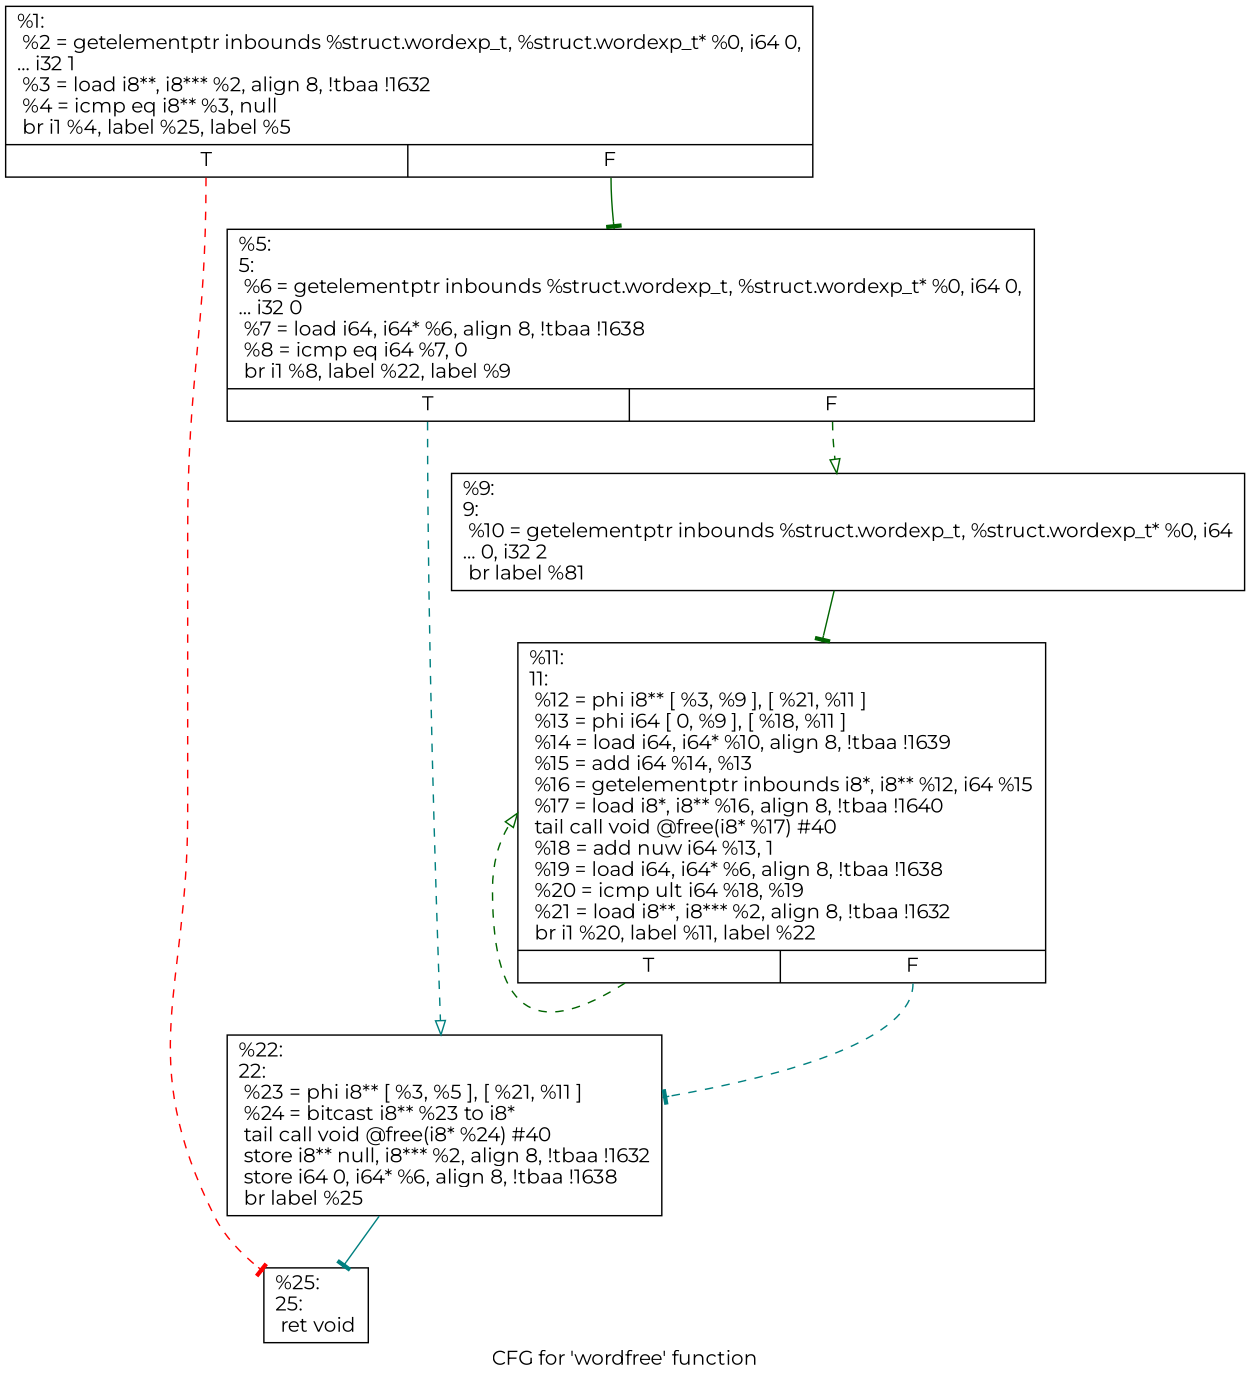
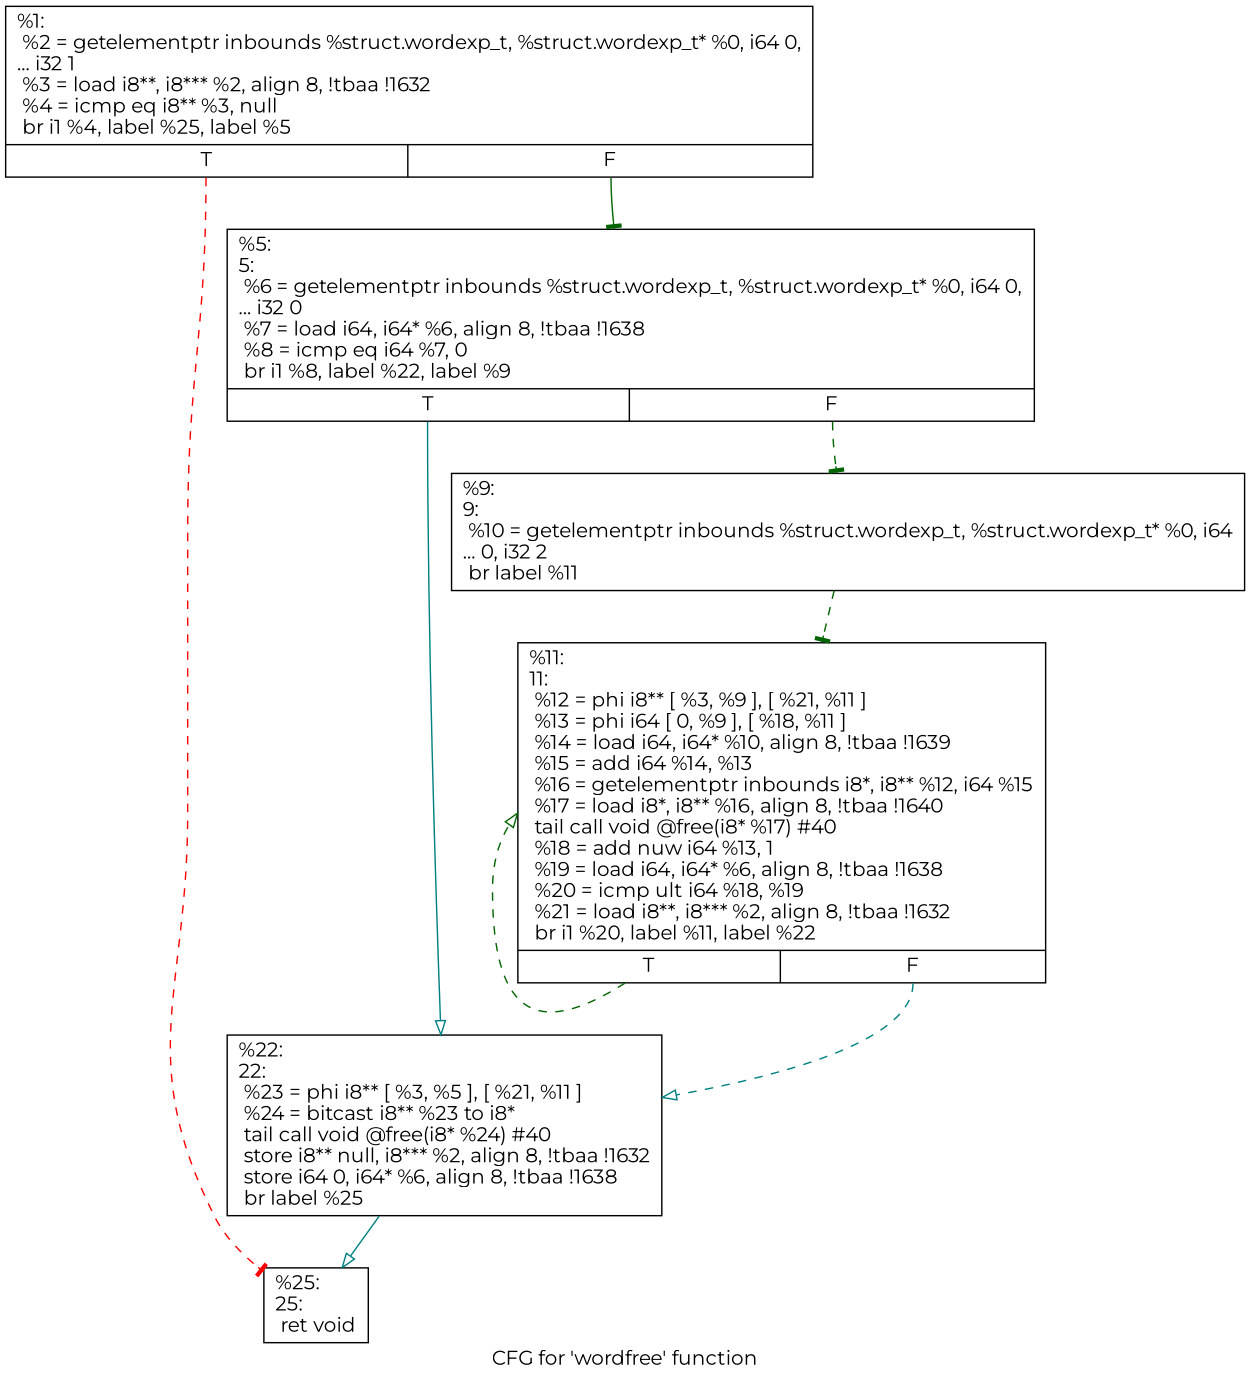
edge "%5:" -> "%9:": arrowhead onormal -> tee
node "%9:": text "br label %81" -> "br label %11"
edge "%9:" -> "%11:": style solid -> dashed
edge "%5:" -> "%22:": style dashed -> solid
edge "%11:" -> "%22:": arrowhead tee -> onormal
edge "%22:" -> "%25:": arrowhead tee -> onormal
